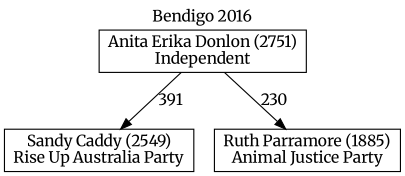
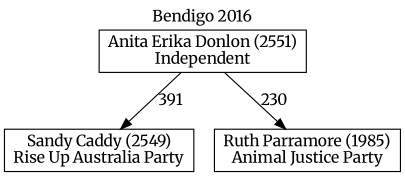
node "Anita Erika Donlon (2751) Independent": label "Anita Erika Donlon (2751) Independent" -> "Anita Erika Donlon (2551) Independent"
node "Ruth Parramore (1885) Animal Justice Party": label "Ruth Parramore (1885) Animal Justice Party" -> "Ruth Parramore (1985) Animal Justice Party"
